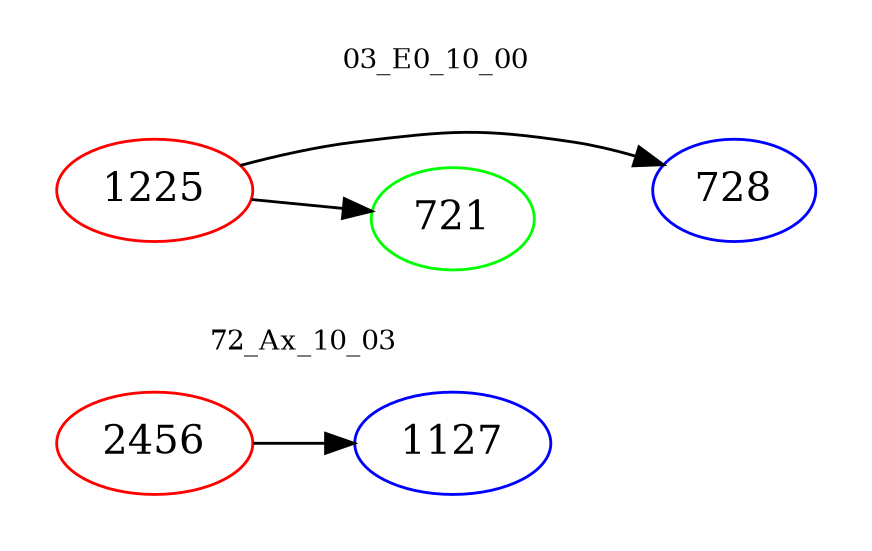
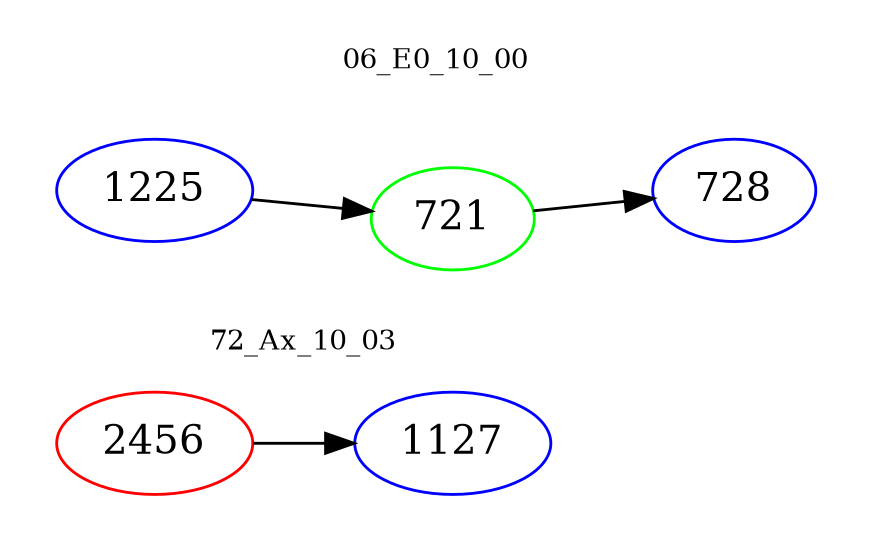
cluster "03_E0_10_00": label "03_E0_10_00" -> "06_E0_10_00"
edge "1225" -> "728": now "721" -> "728"
node "1225": color red -> blue
